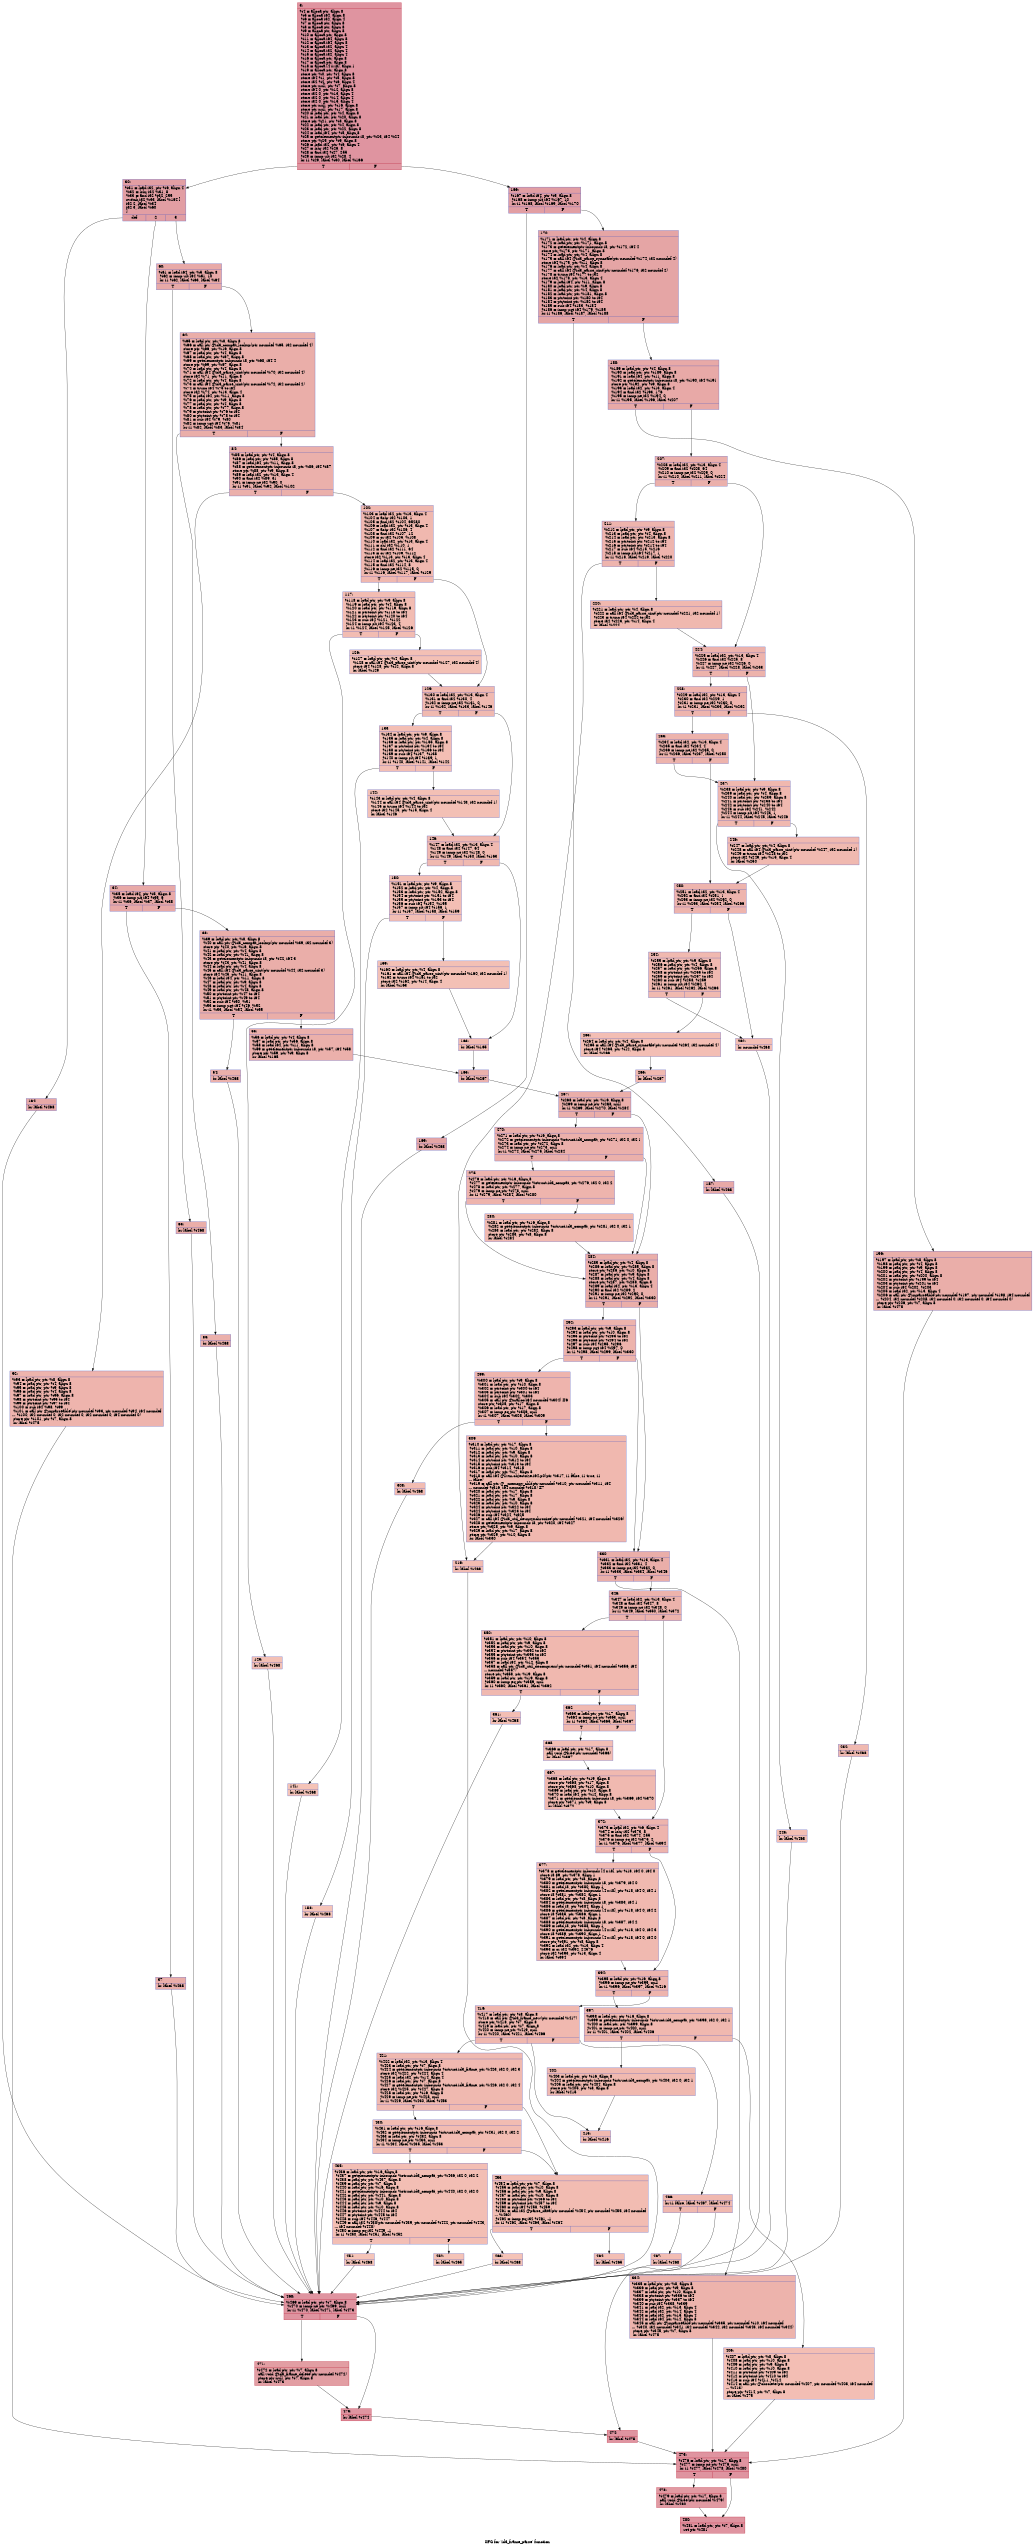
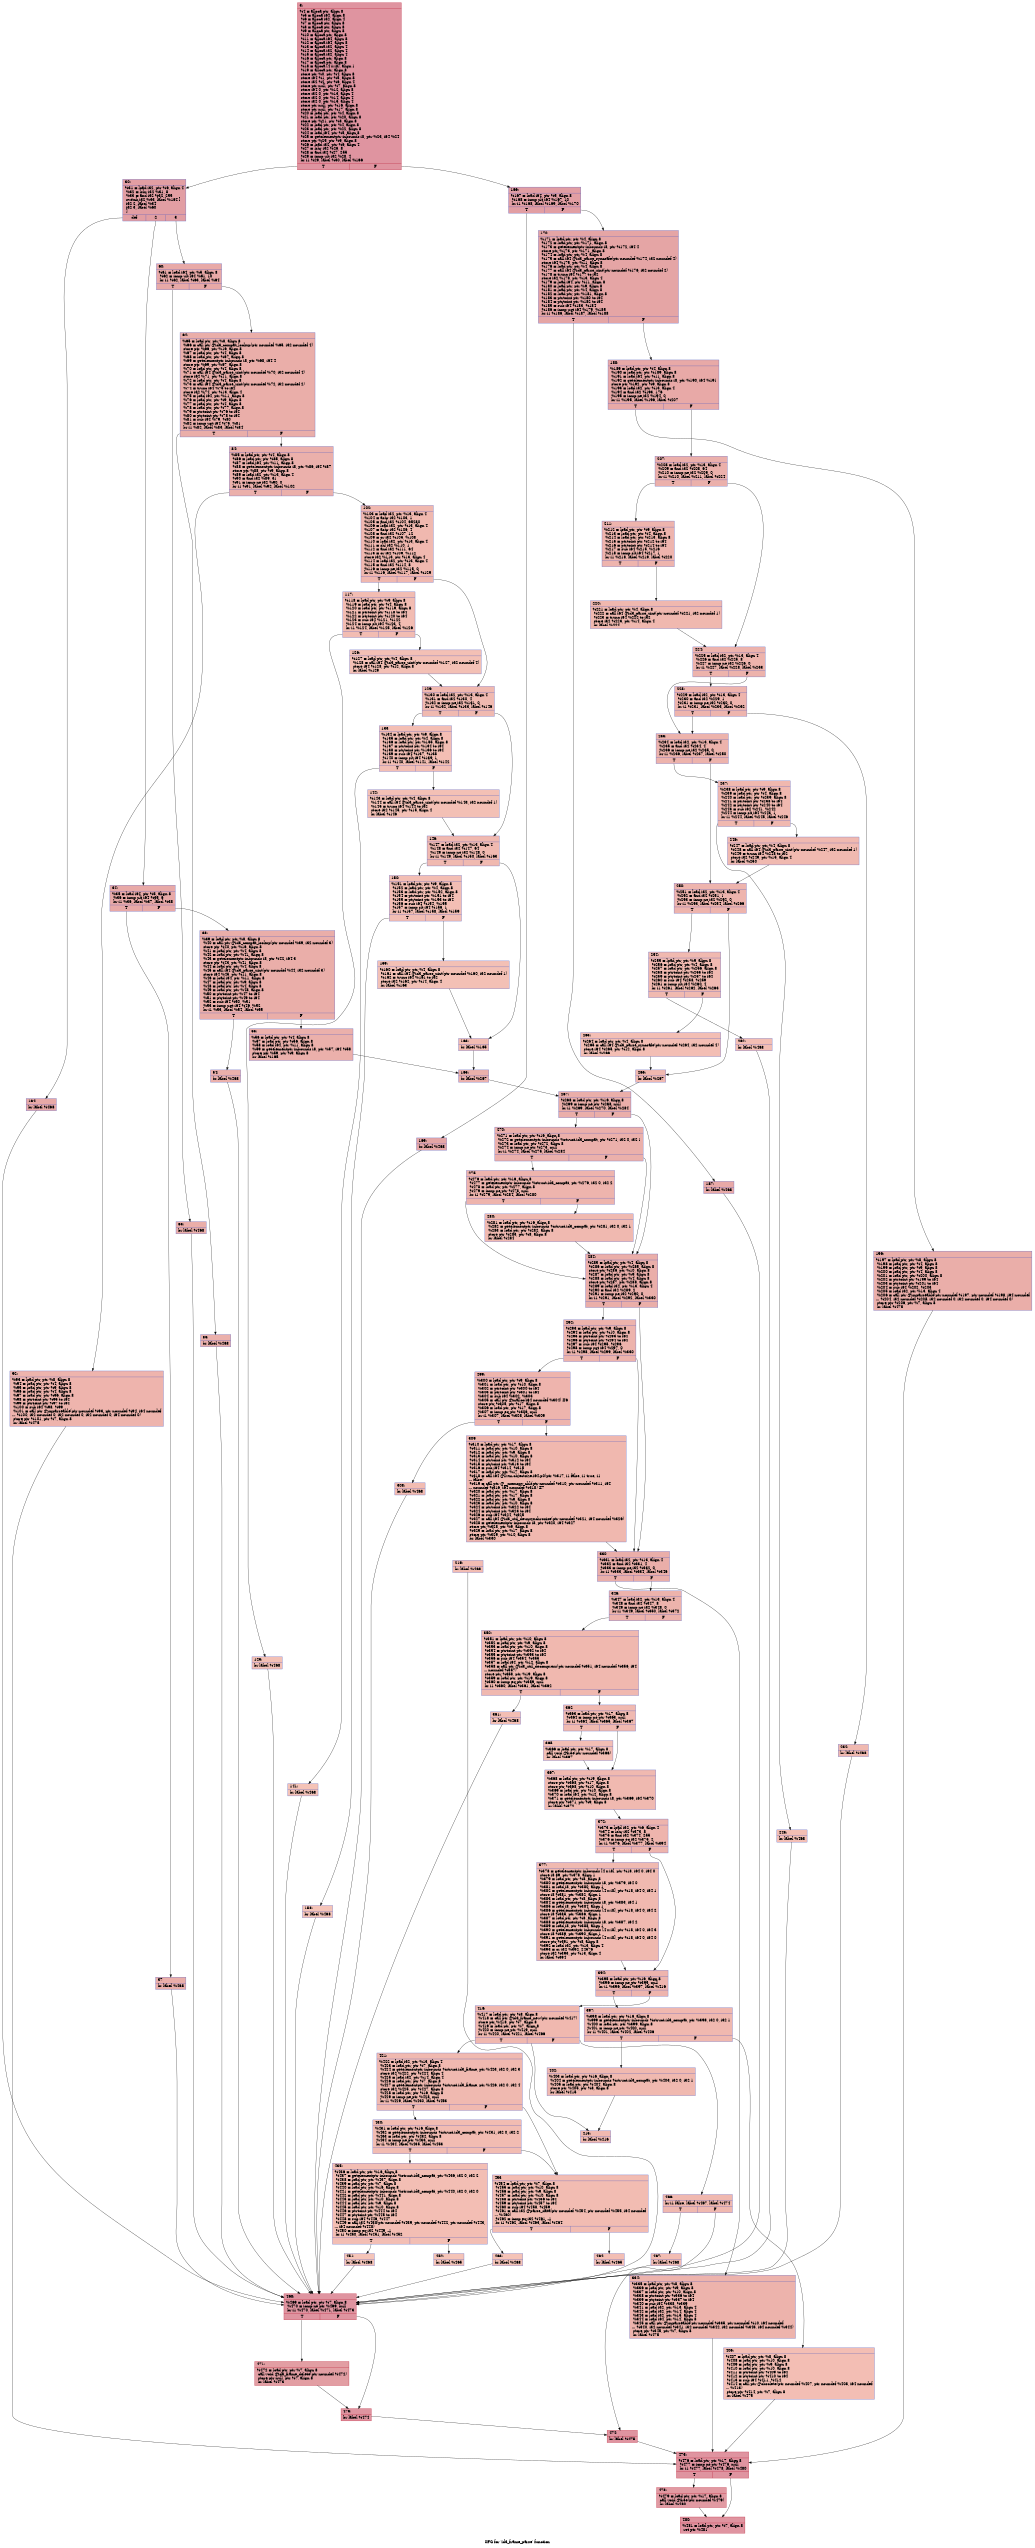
edge "224:" -> "237:": now "224:" -> "233:"
edge "250:" -> "262:": now "250:" -> "266:"
node "262:": text "br noundef %468" -> "br label %468"
edge "211:" -> "219:": removed
edge "309:" -> "219:": now "309:" -> "330:"
edge "346:" -> "372:": removed
edge "362:" -> "367:": added
